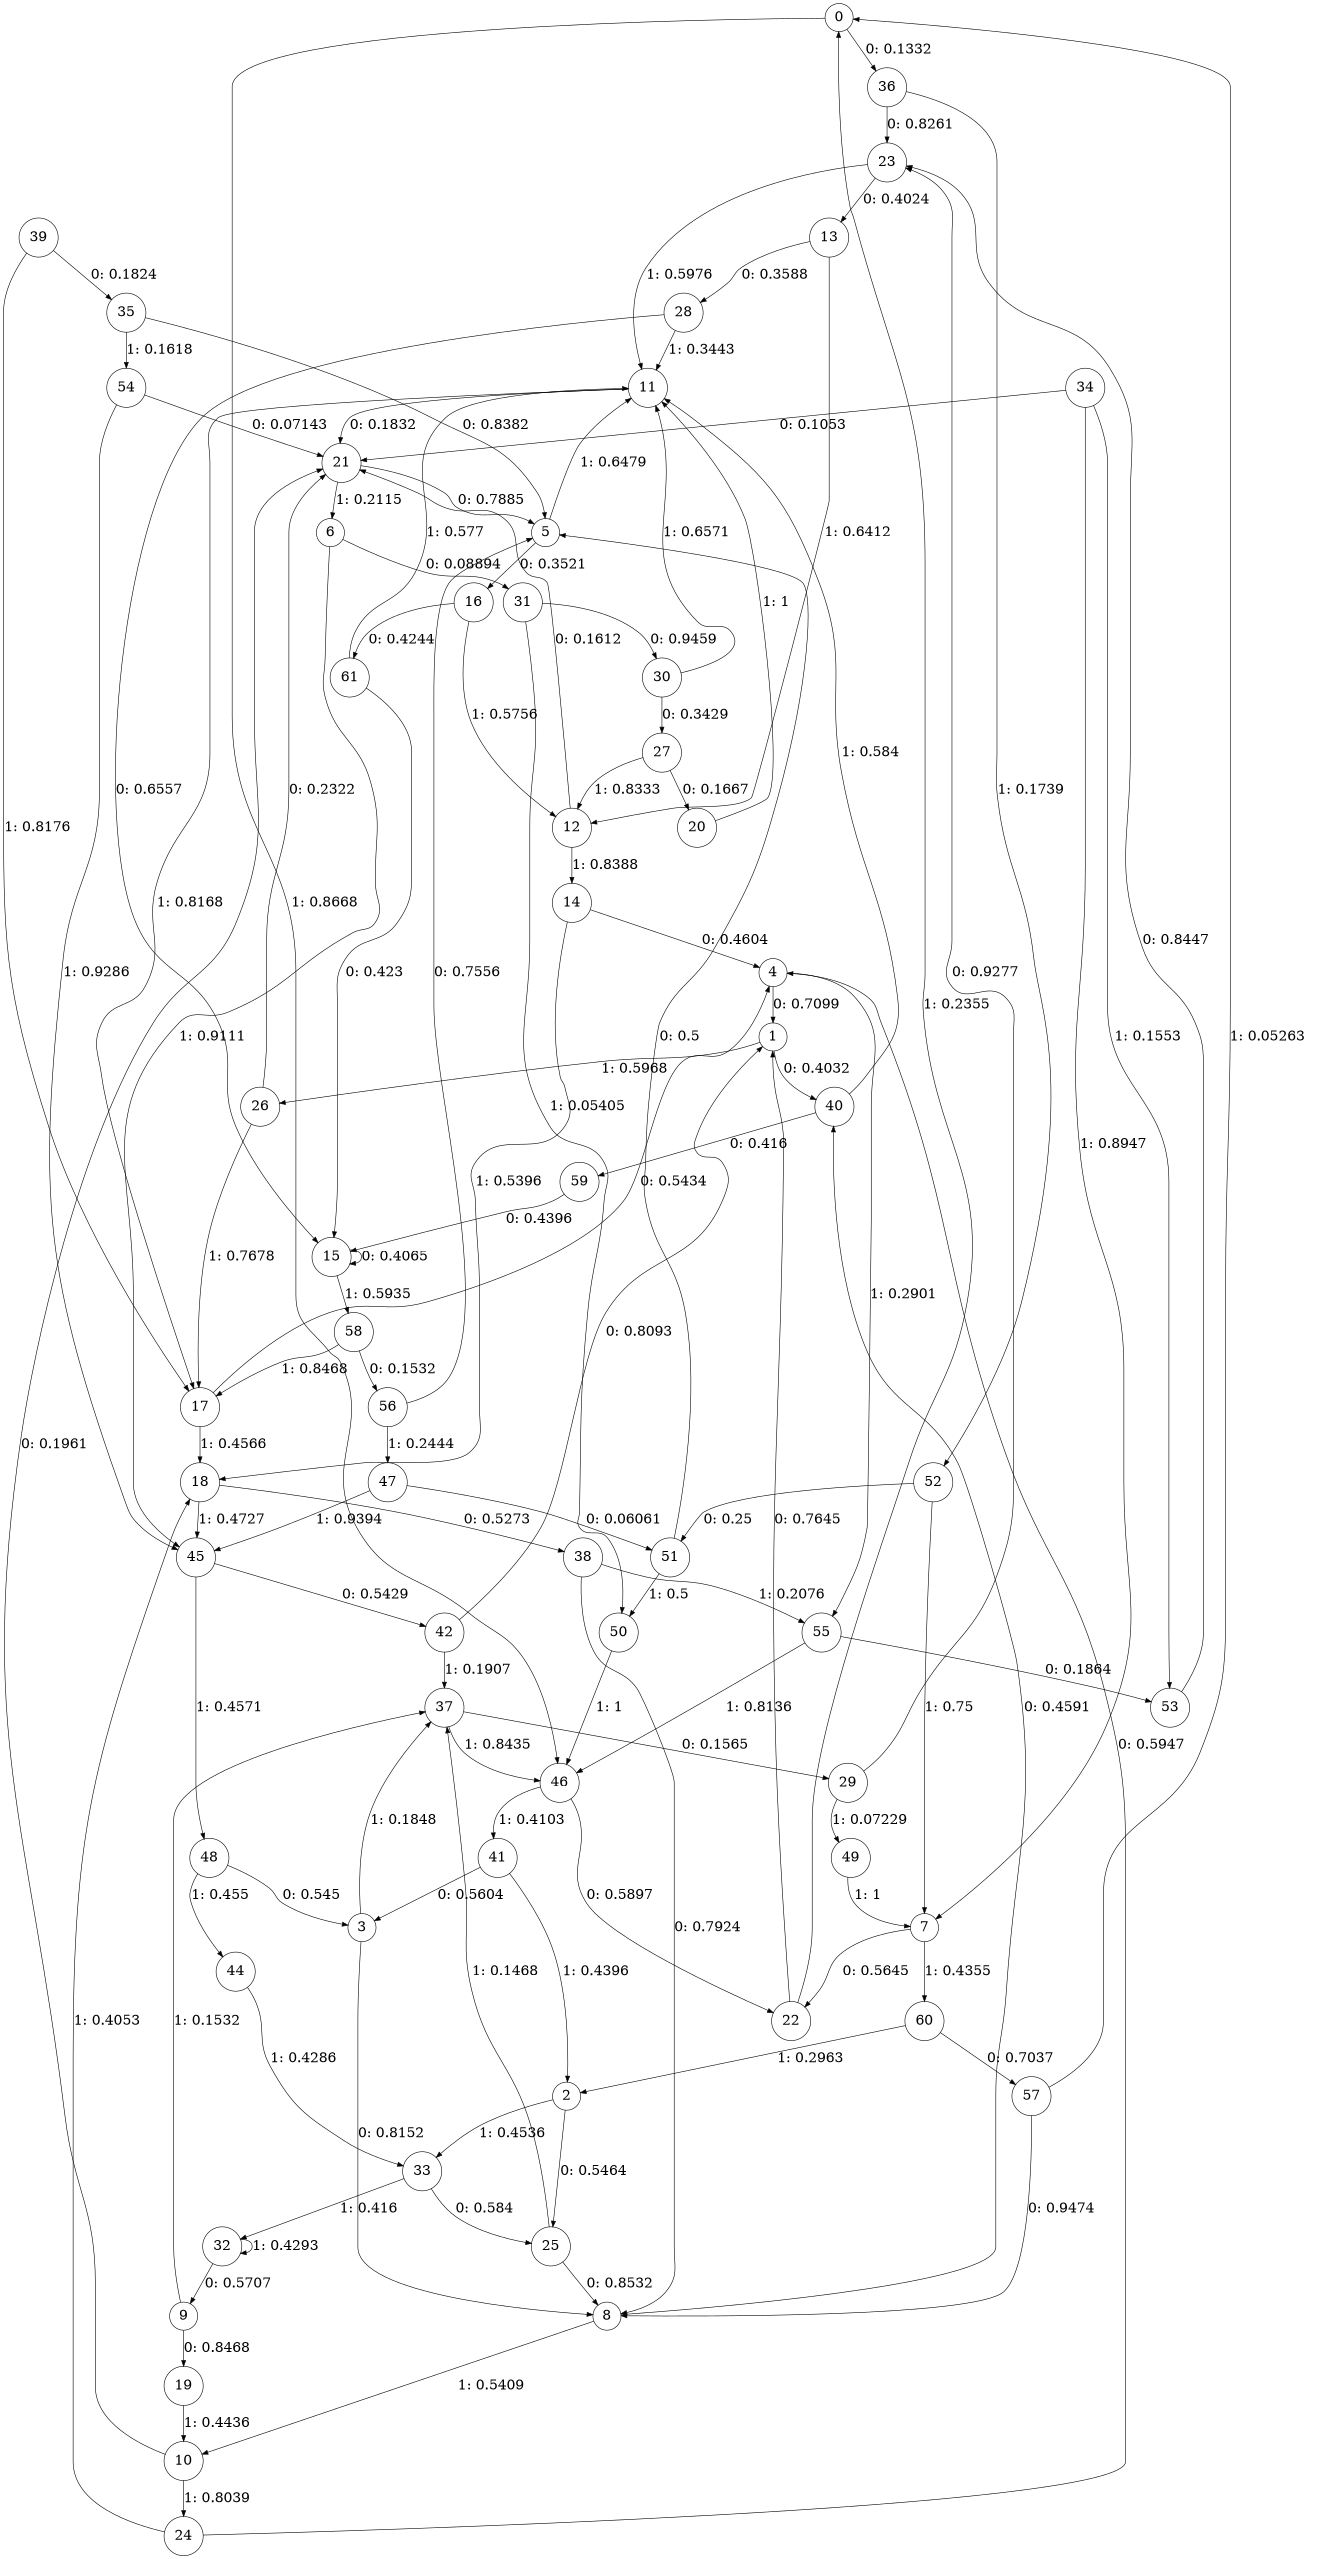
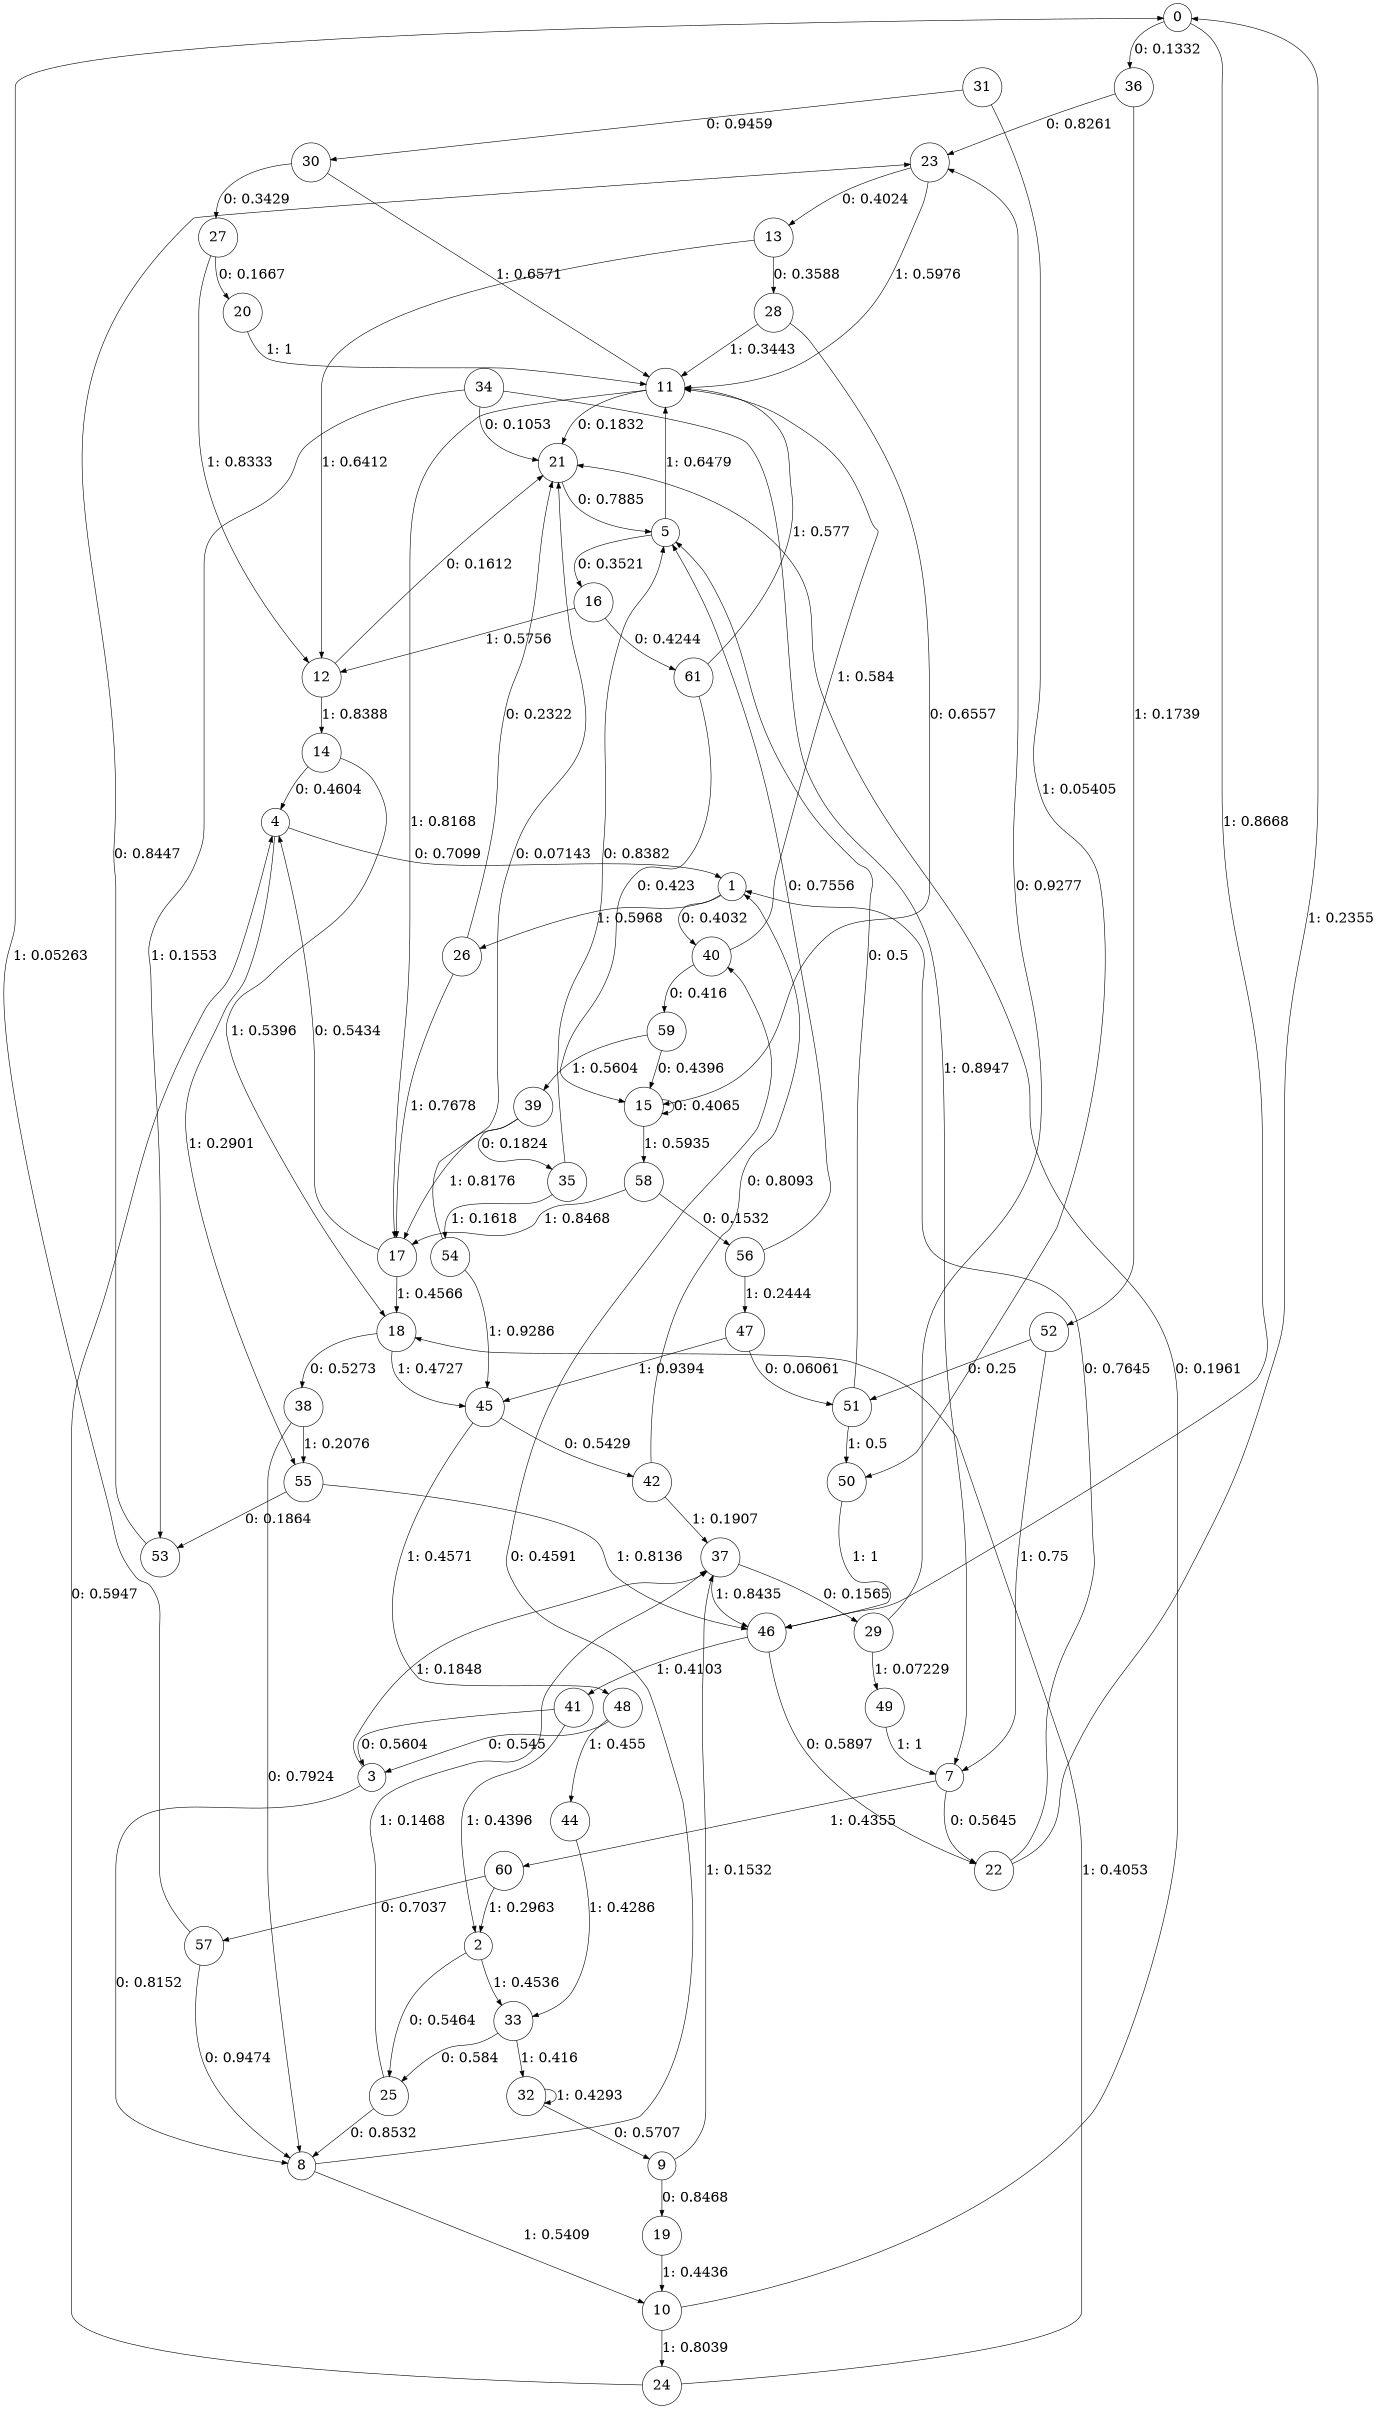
node "6": removed
edge "59" -> "39": added, label "1: 0.5604"
